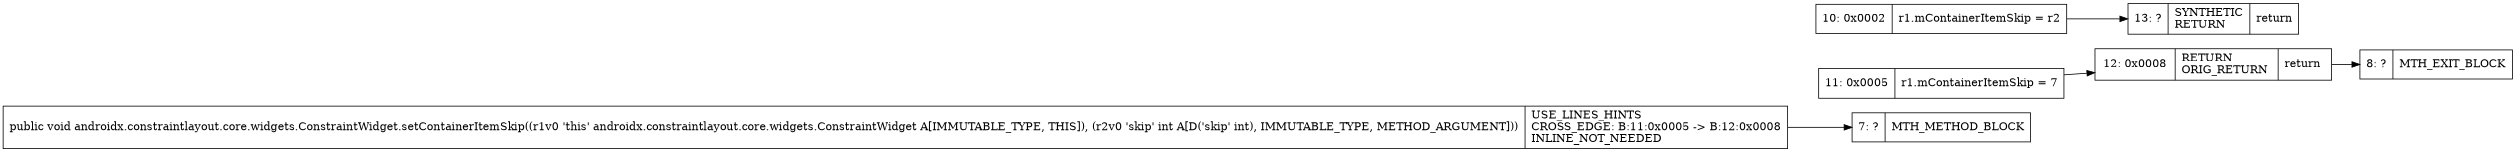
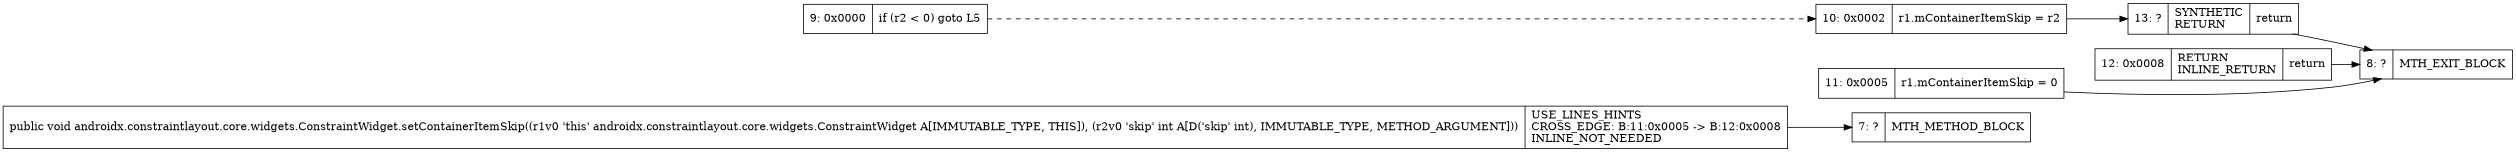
node "9: 0x0000": added
edge "13: ?" -> "8: ?": added
node "12: 0x0008": text "ORIG_RETURN" -> "INLINE_RETURN"
edge "11: 0x0005" -> "12: 0x0008": now "11: 0x0005" -> "8: ?"
node "11: 0x0005": text "r1.mContainerItemSkip = 7" -> "r1.mContainerItemSkip = 0"
